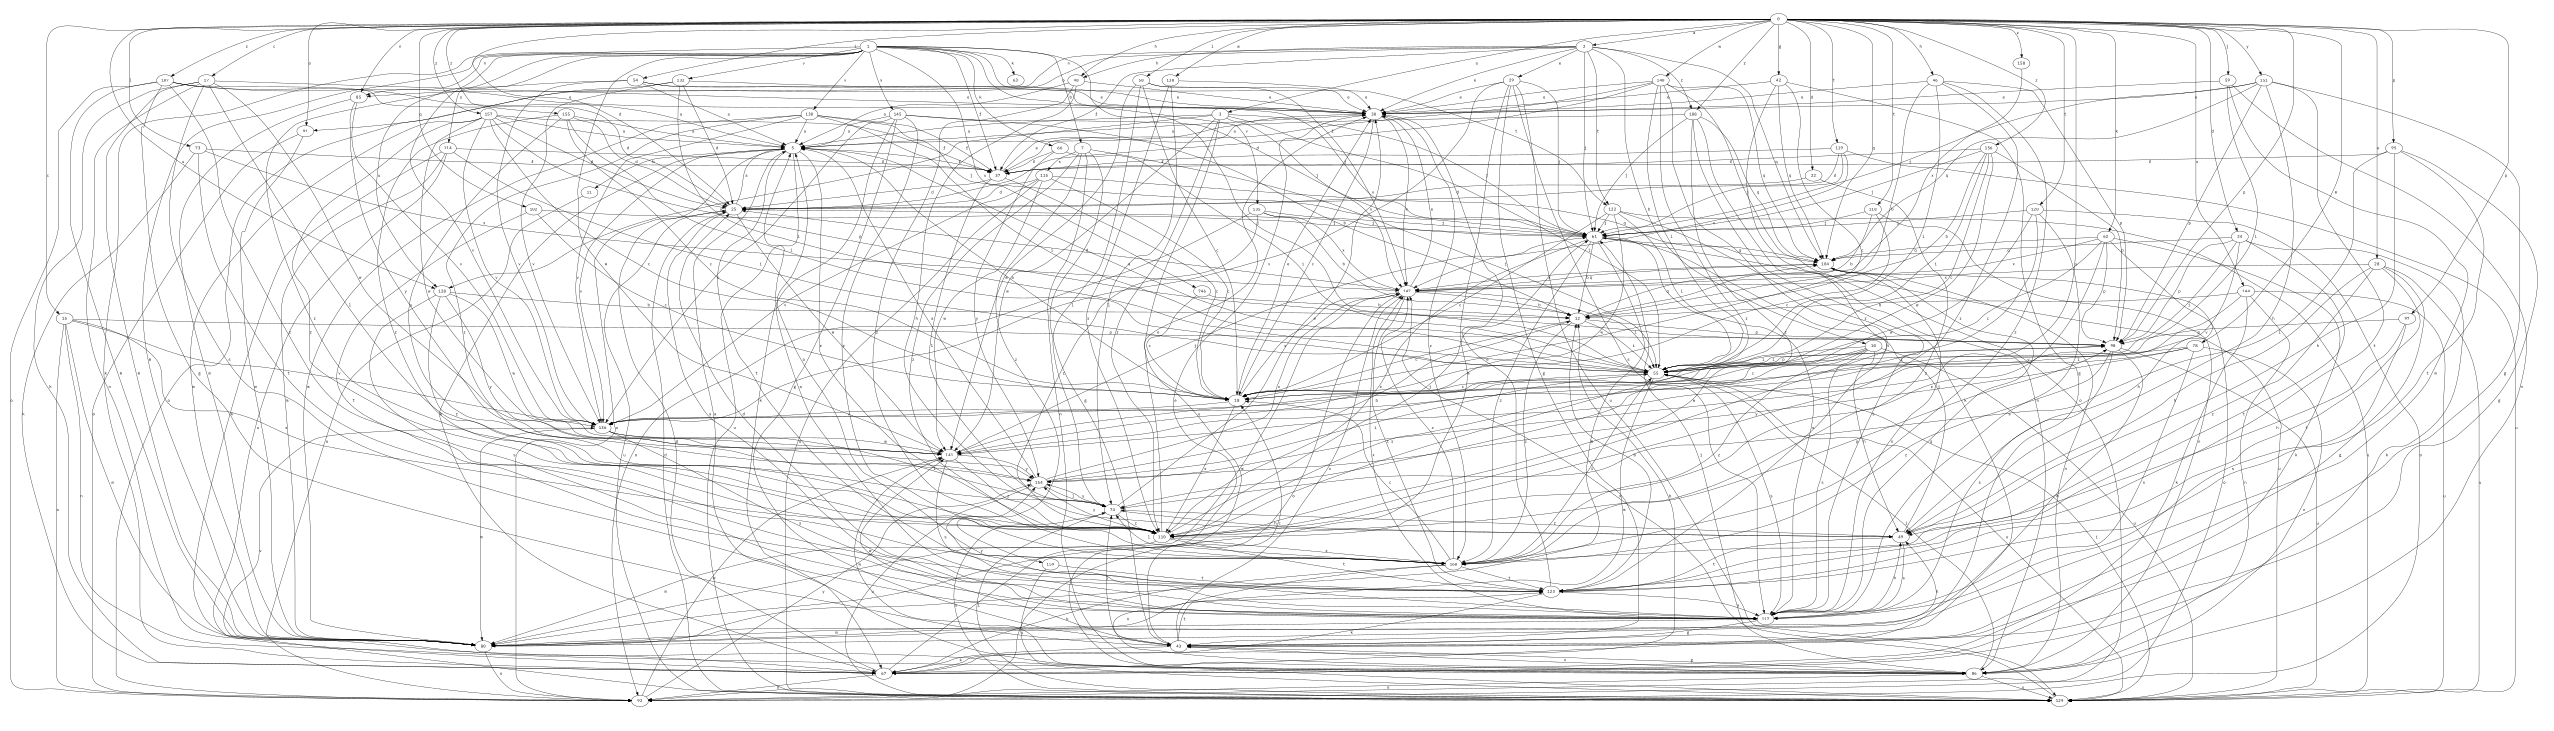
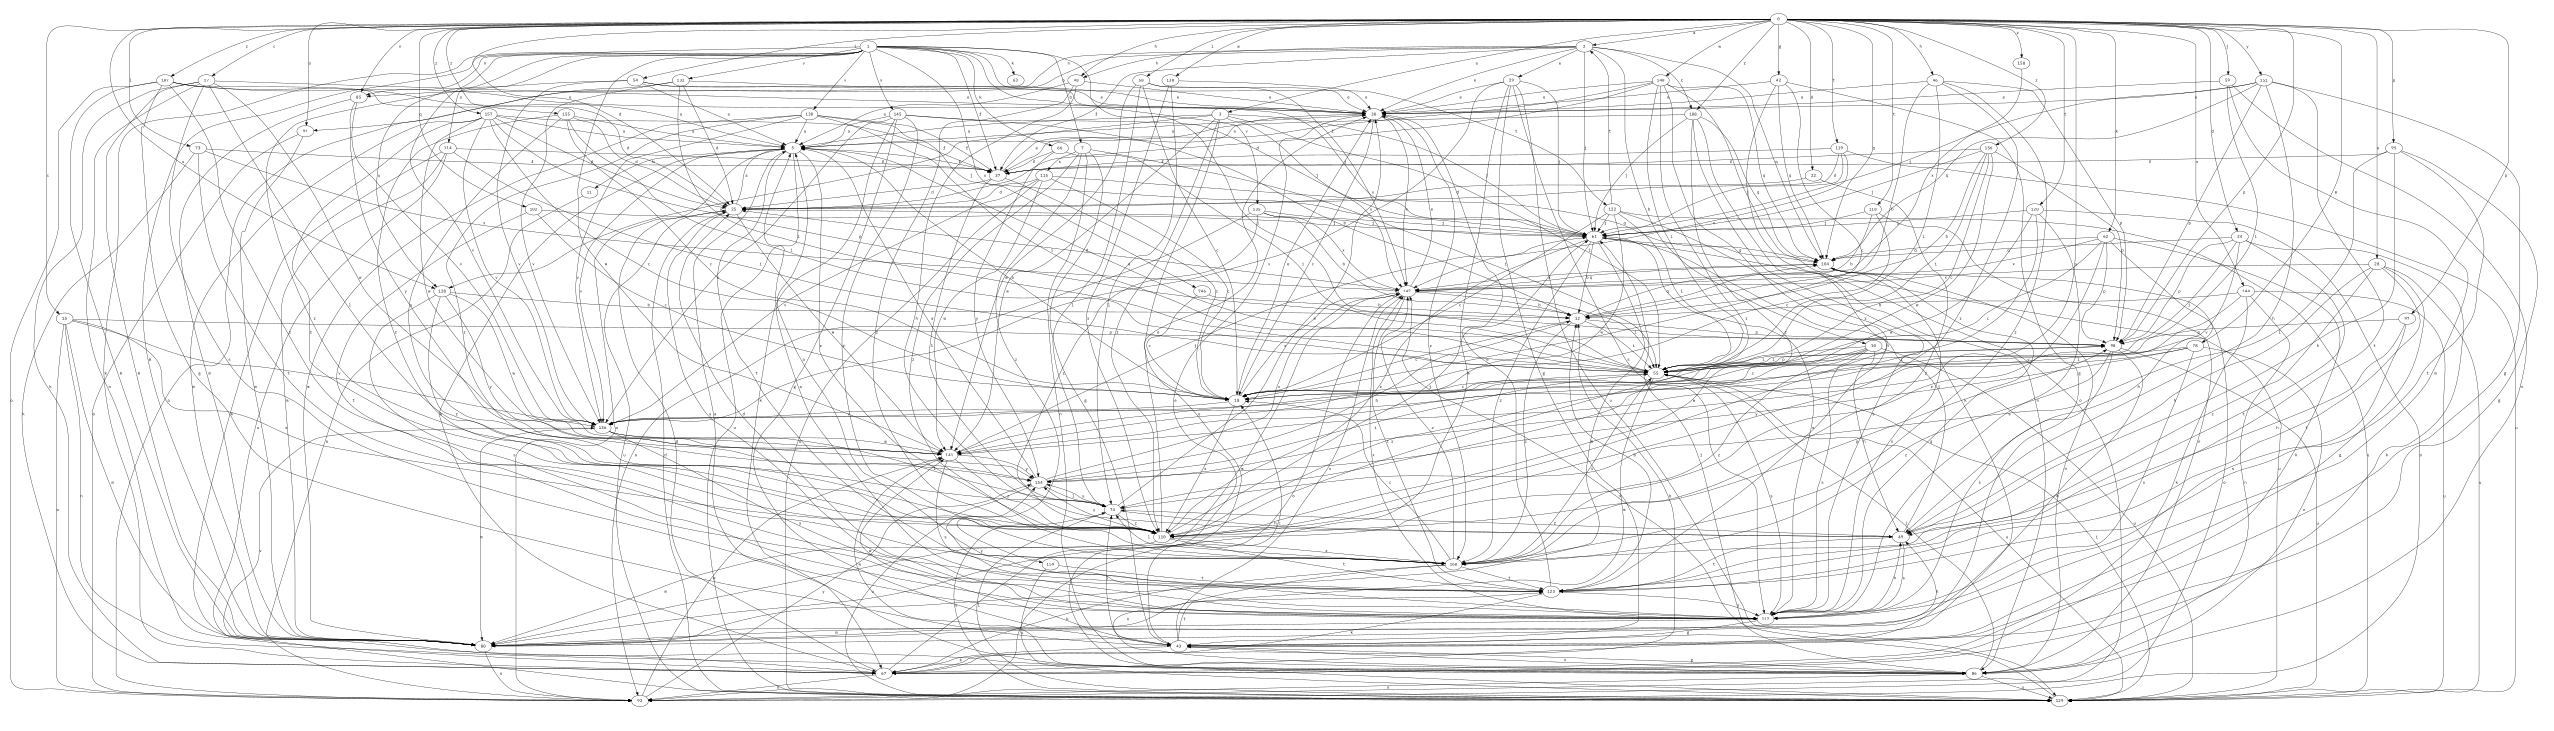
edge "2" -> "122": reversed
